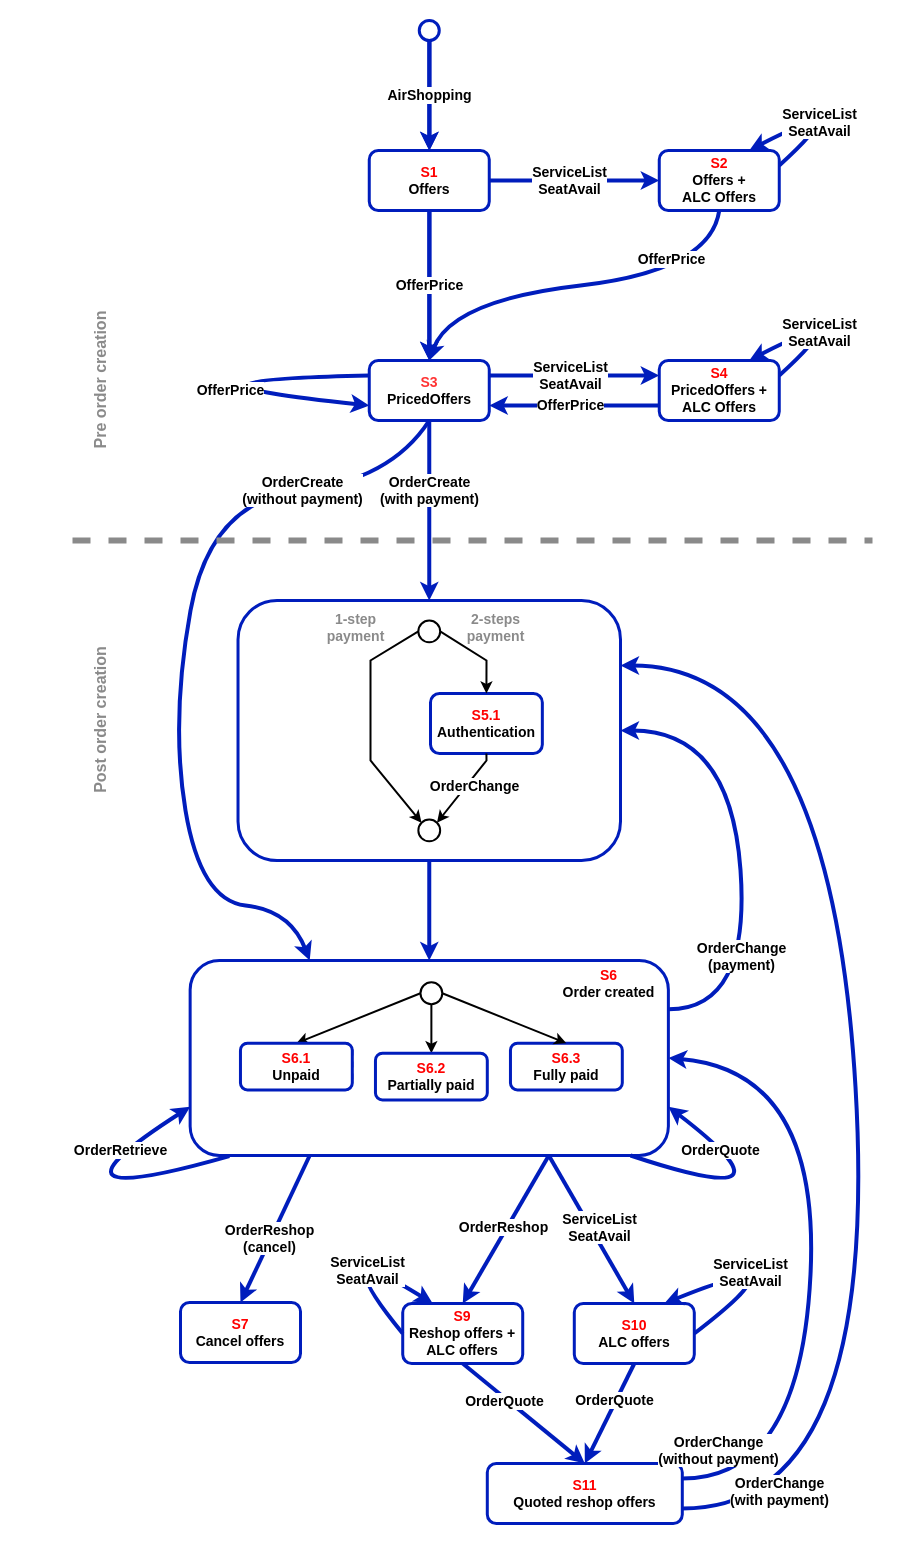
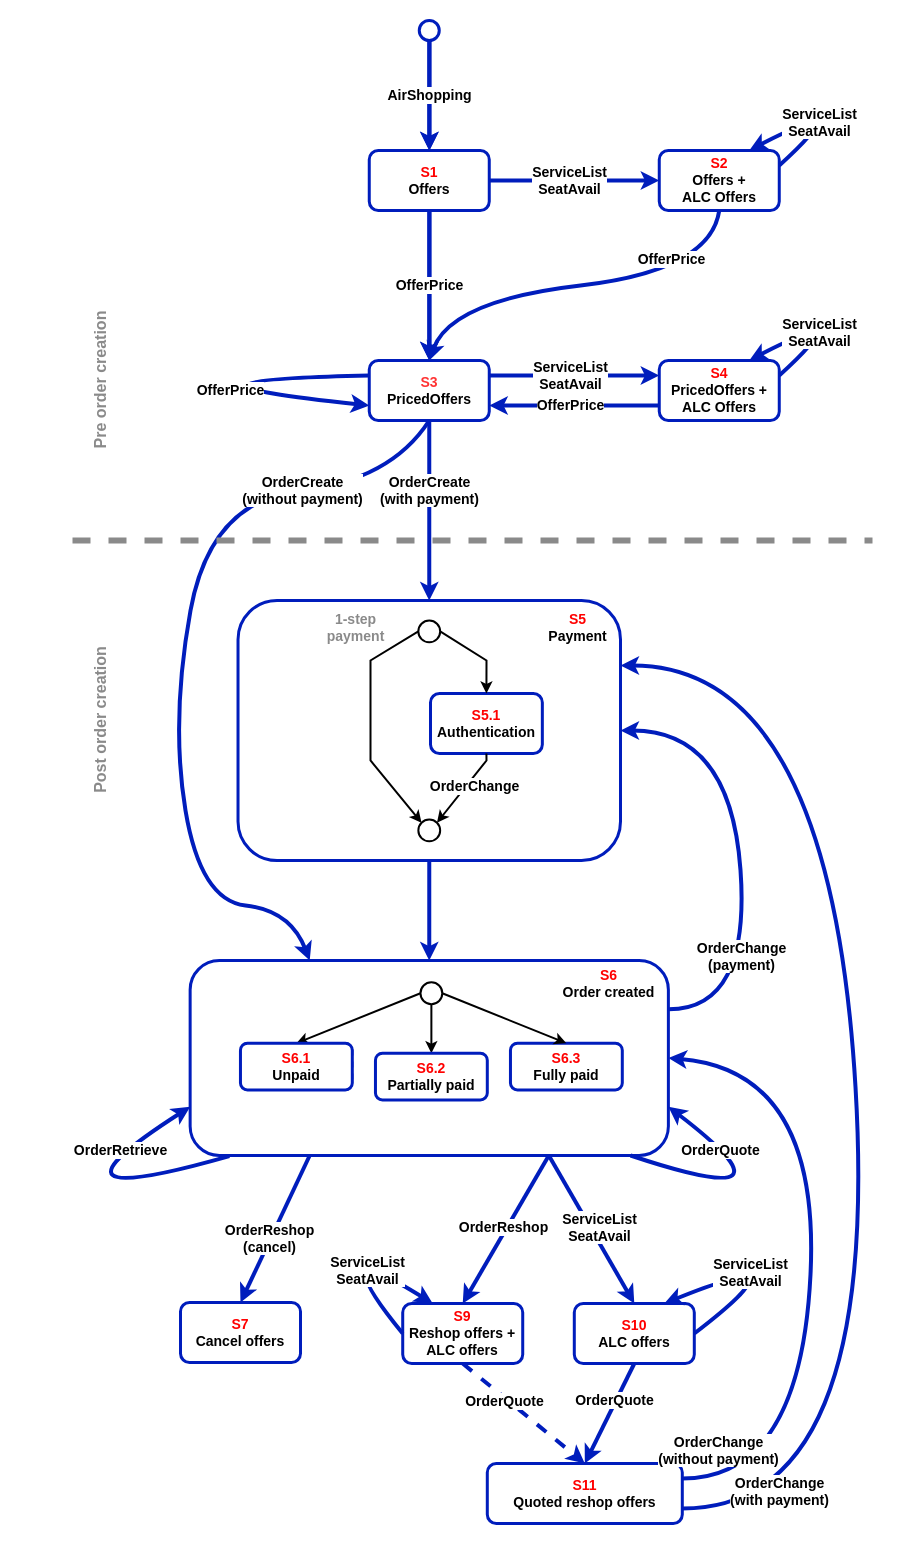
node "2-steps payment": removed
node "S5Payment": added
edge "S9Reshop offers + ALC offers" -> "S11Quoted reshop offers": style solid -> dashed
